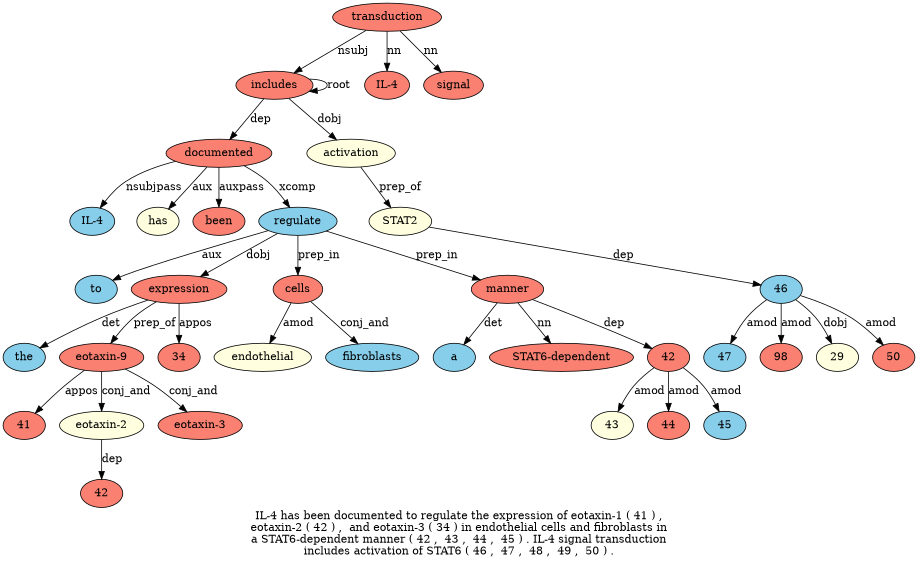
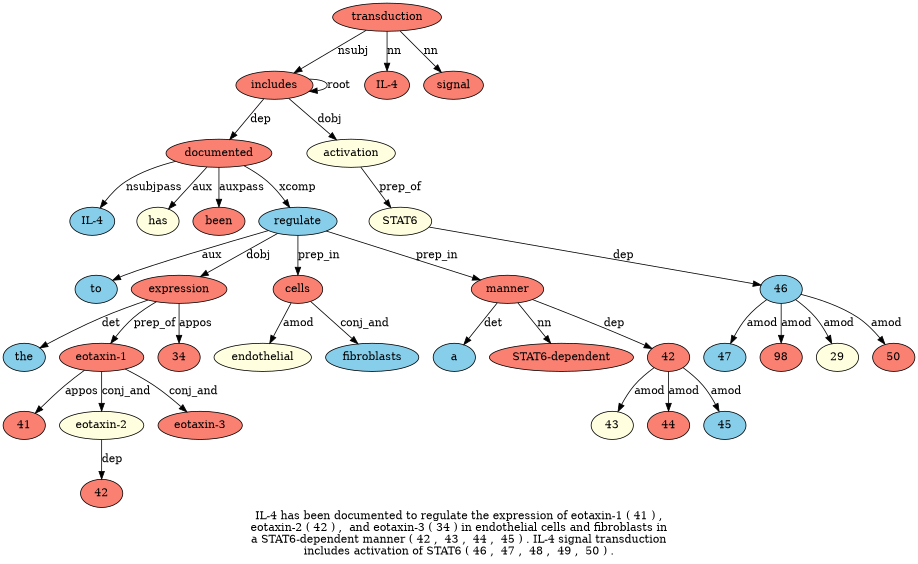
node "STAT2": label "STAT2" -> "STAT6"
edge "46" -> "29": label "dobj" -> "amod"
node "eotaxin-9": label "eotaxin-9" -> "eotaxin-1"
